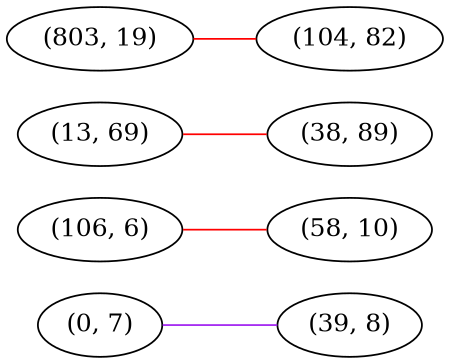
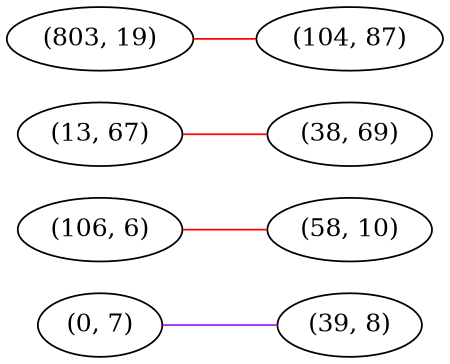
node "(104, 82)": label "(104, 82)" -> "(104, 87)"
node "(13, 69)": label "(13, 69)" -> "(13, 67)"
node "(38, 89)": label "(38, 89)" -> "(38, 69)"
